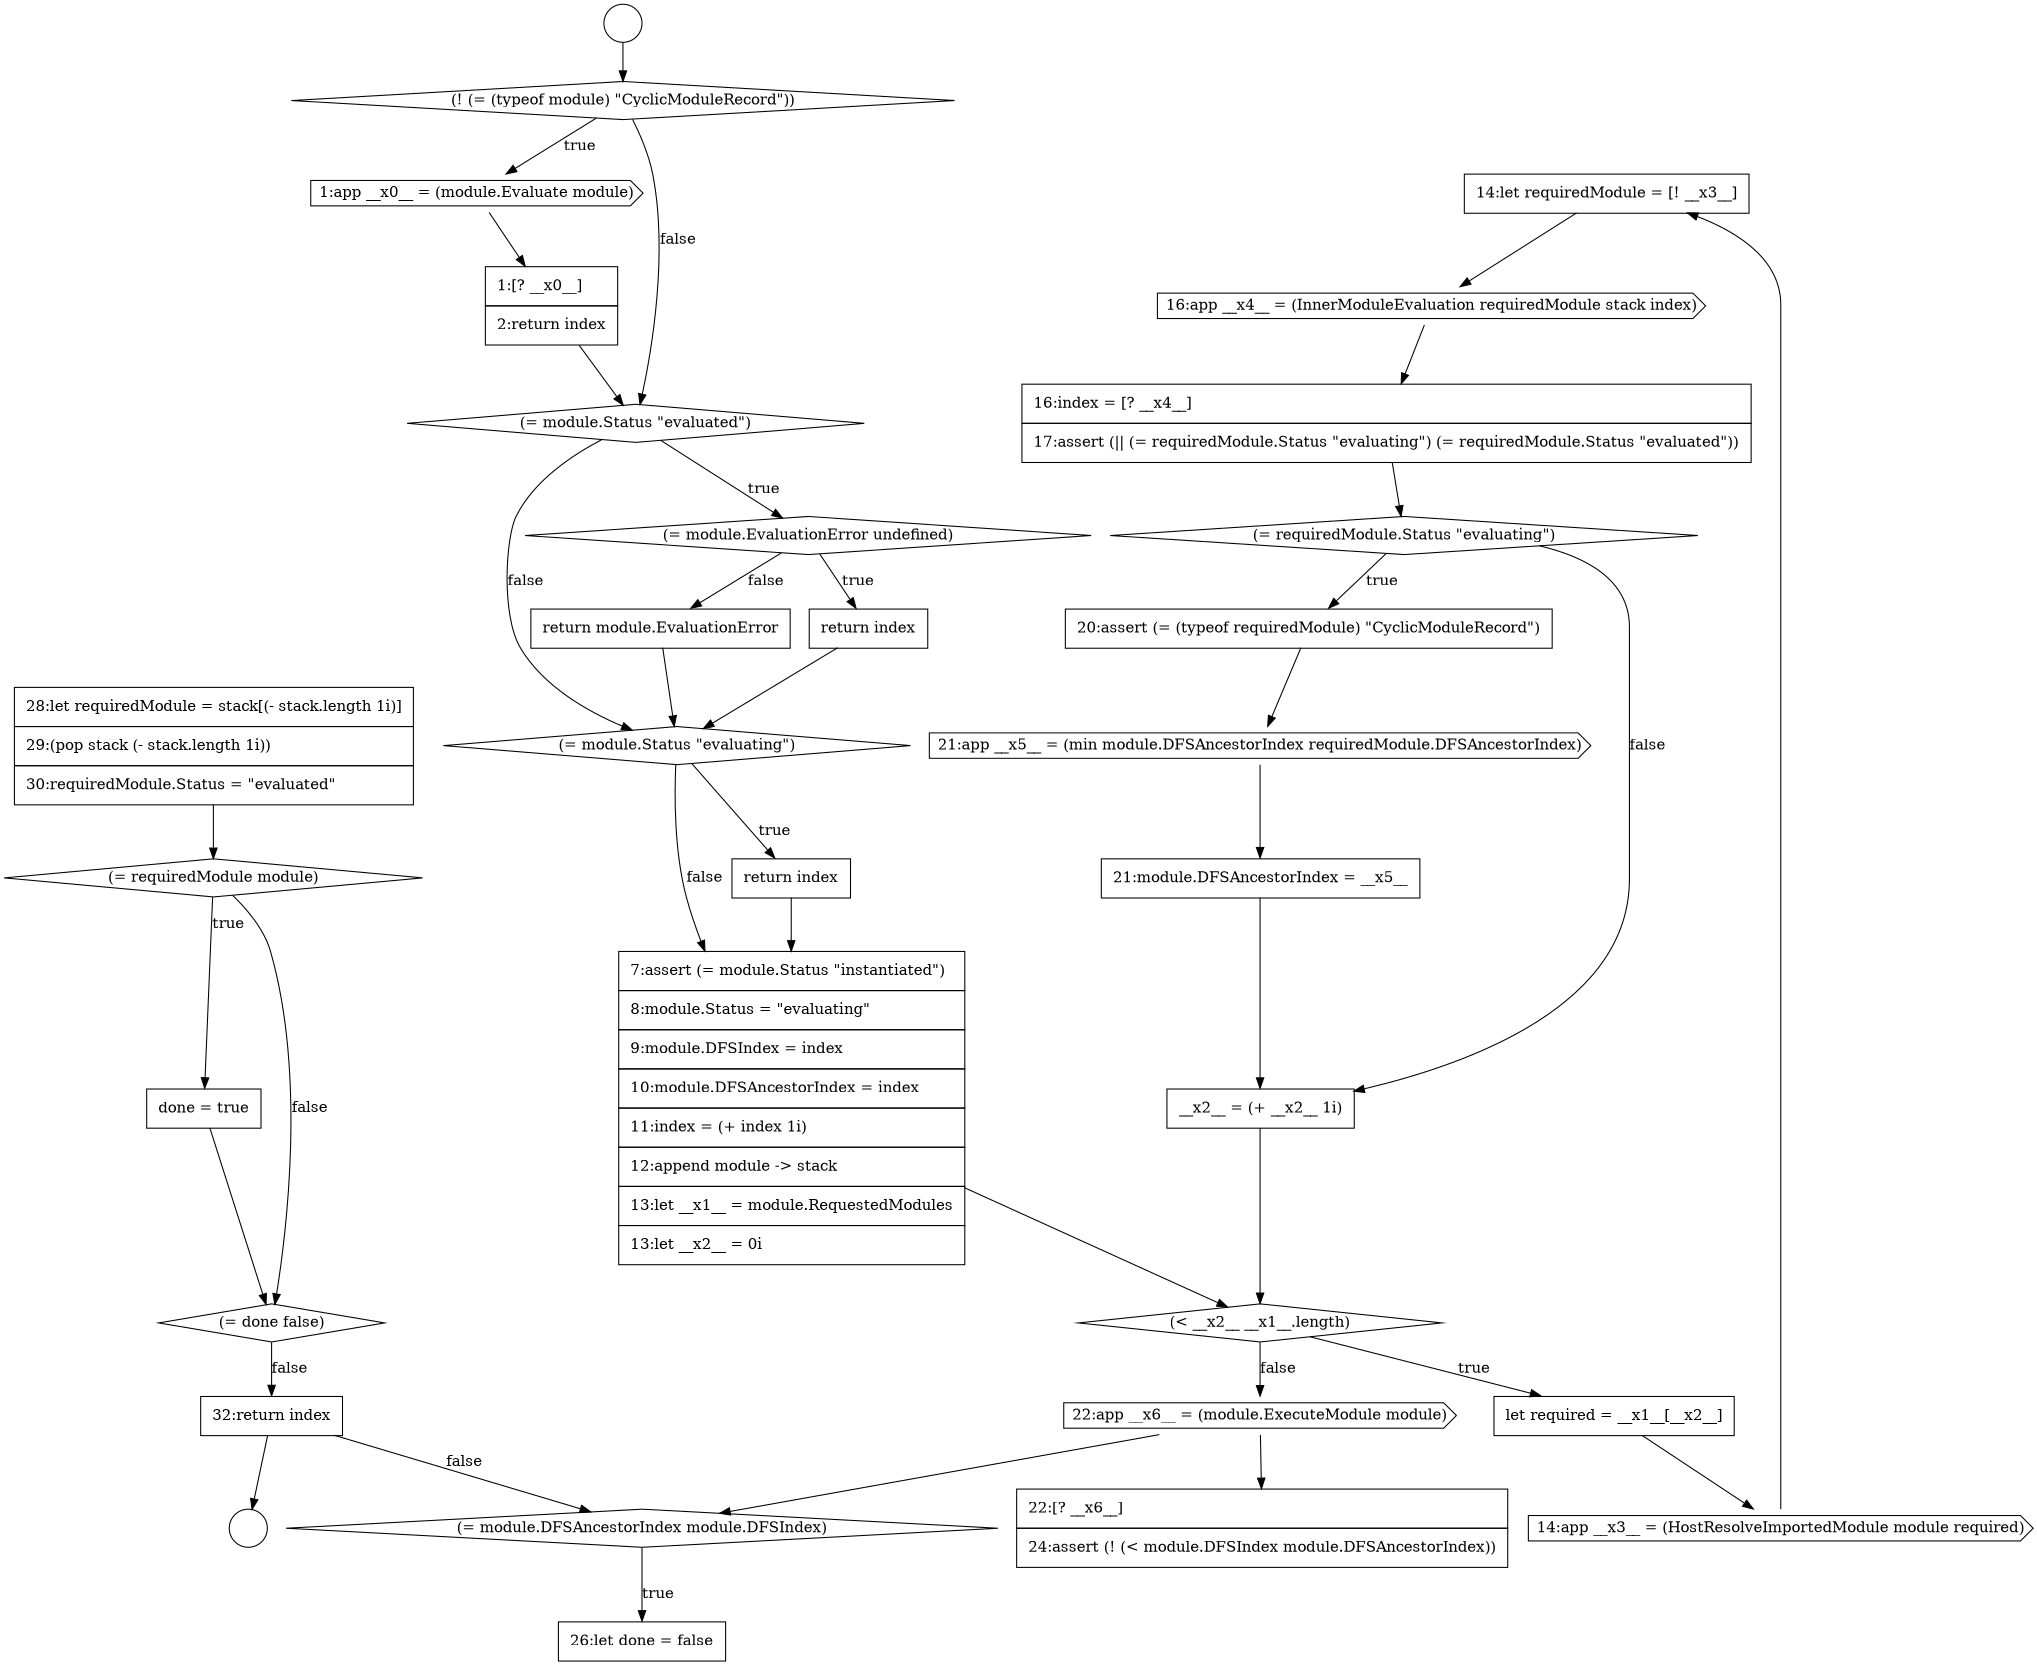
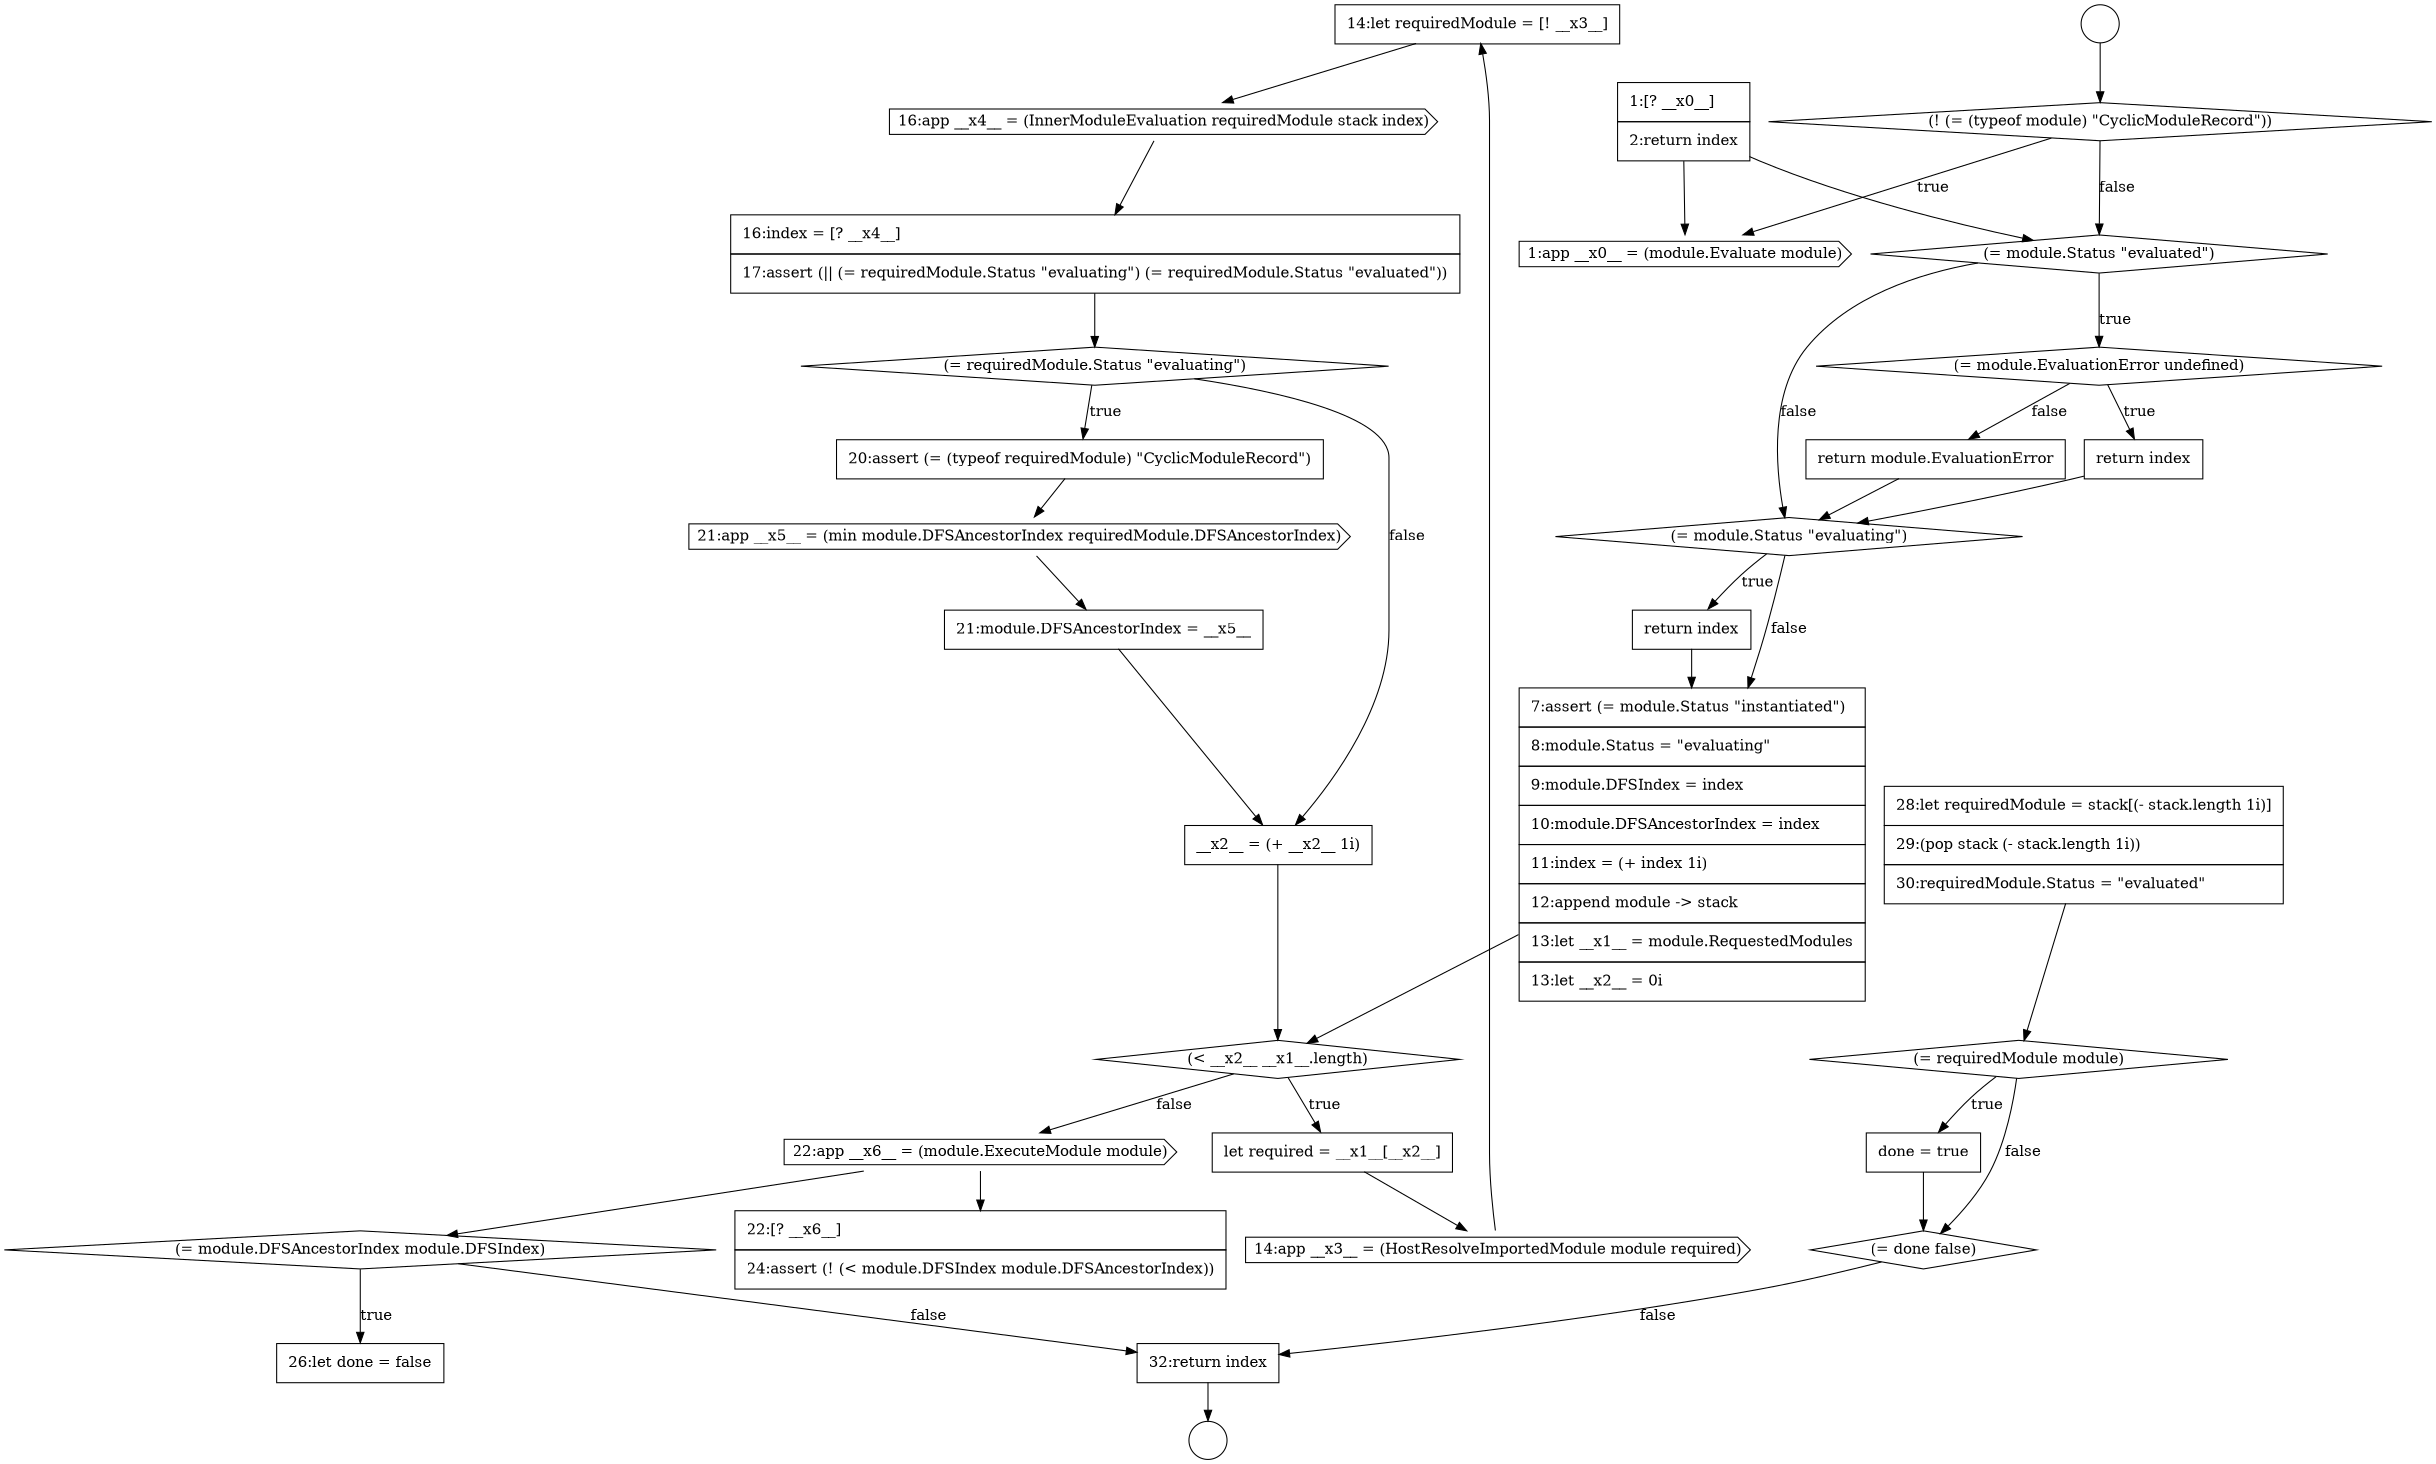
edge "1:app __x0__ = (module.Evaluate module)" -> "1:[? __x0__]": reversed
edge "32:return index" -> "(= module.DFSAncestorIndex module.DFSIndex)": reversed
